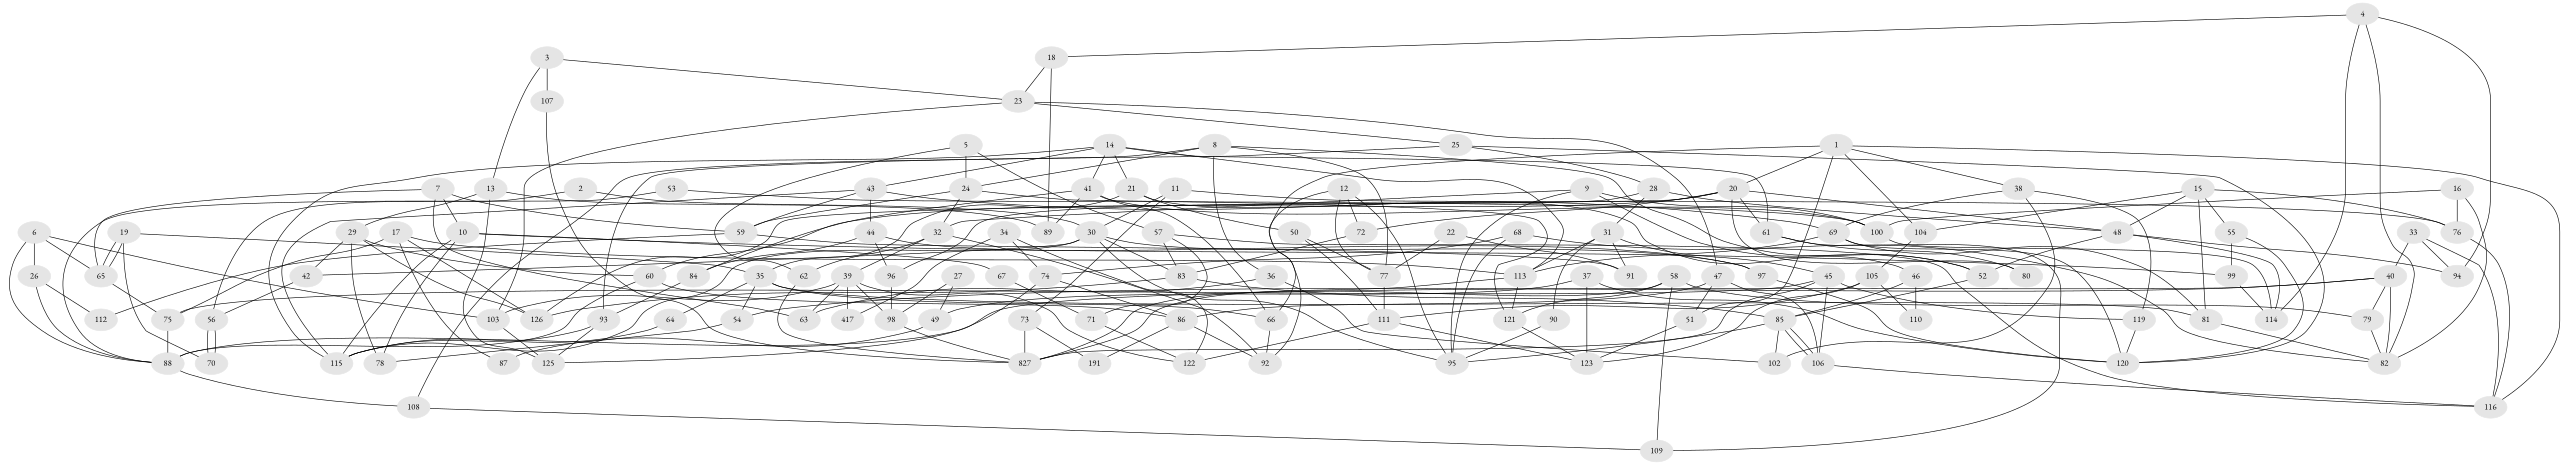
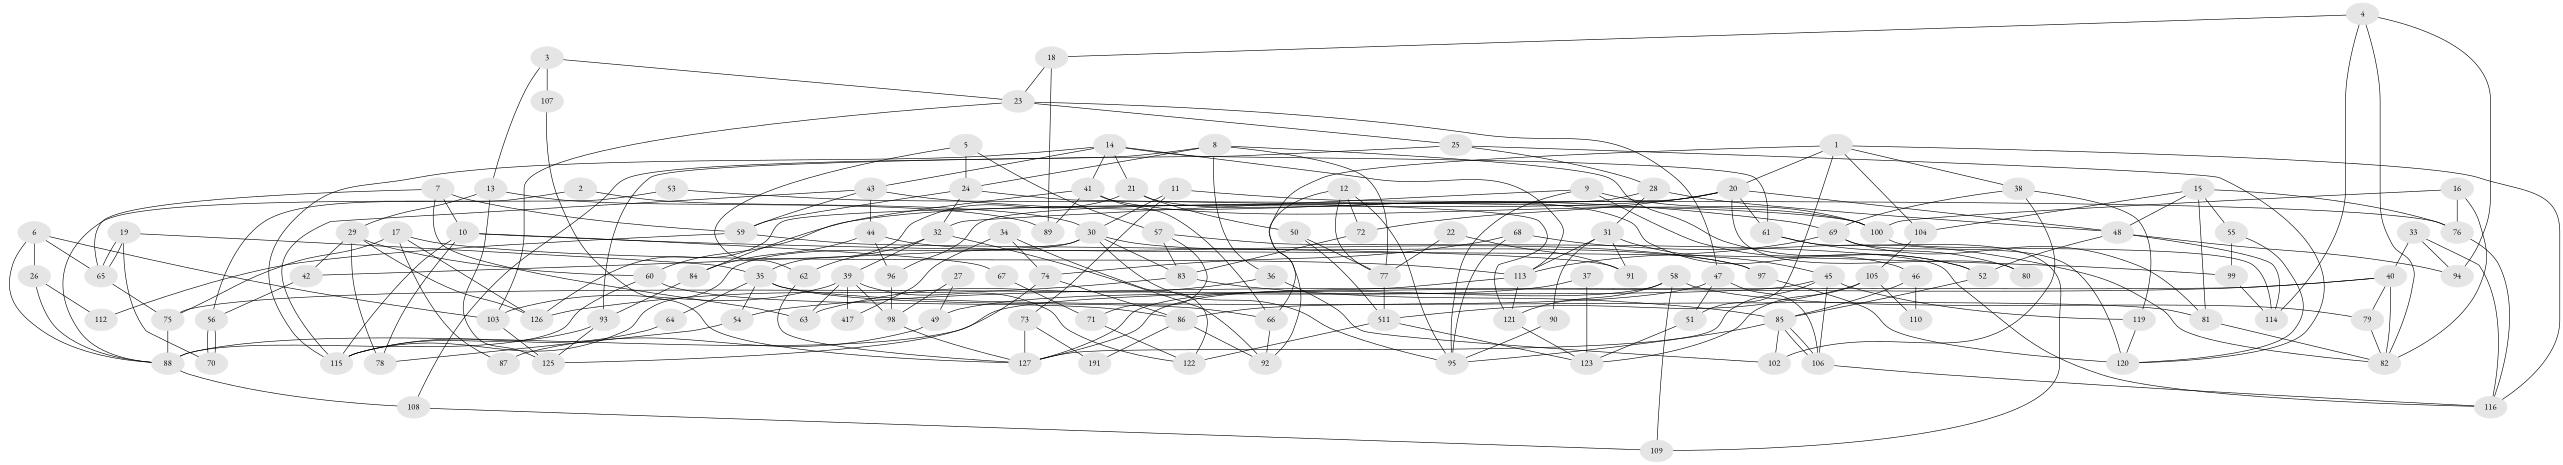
node "111": label "111" -> "511"
edge "37" -- "120": removed
node "827": label "827" -> "127"
